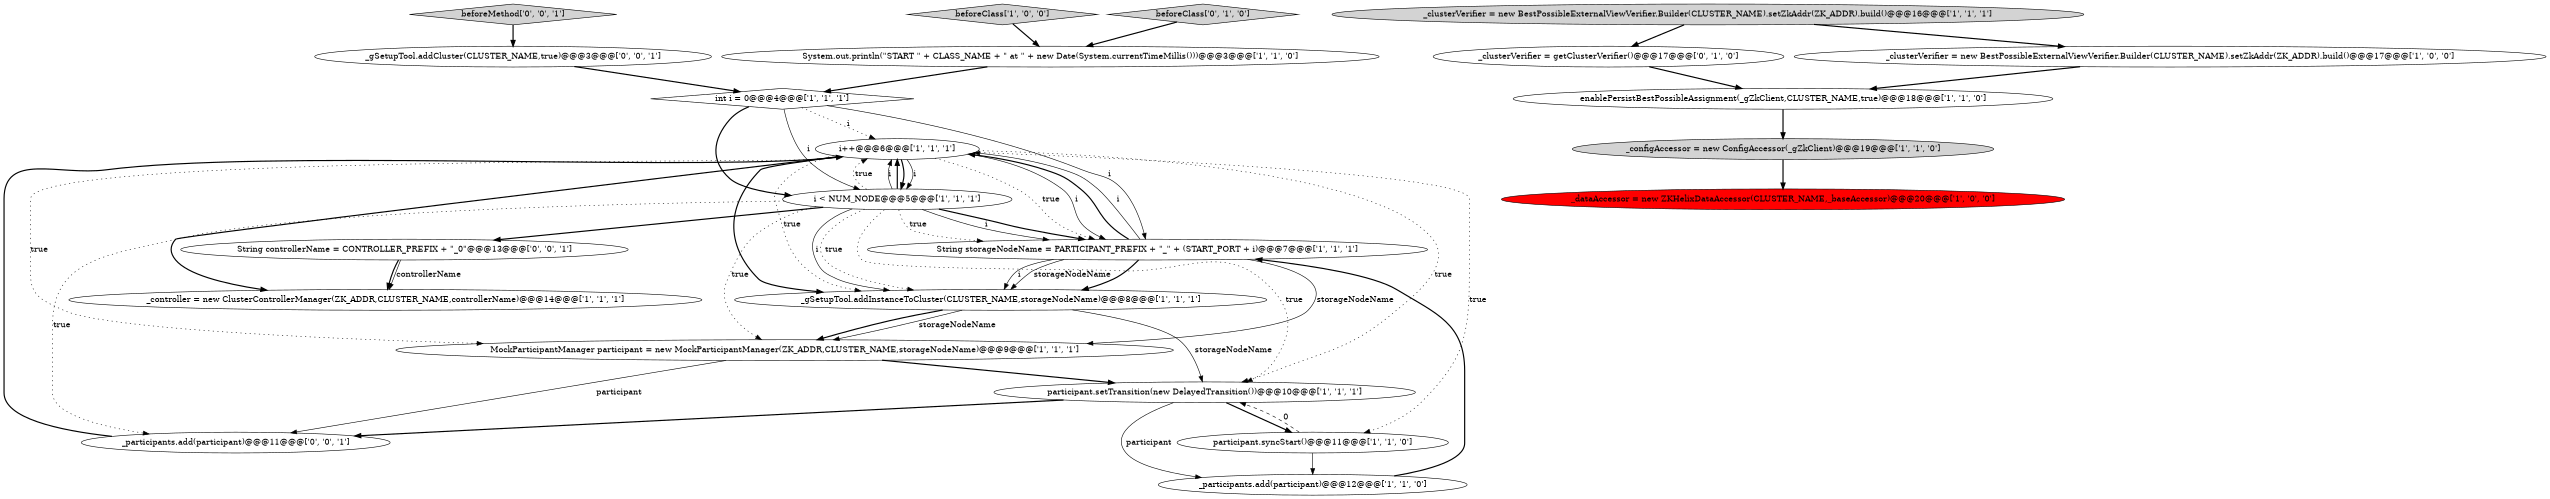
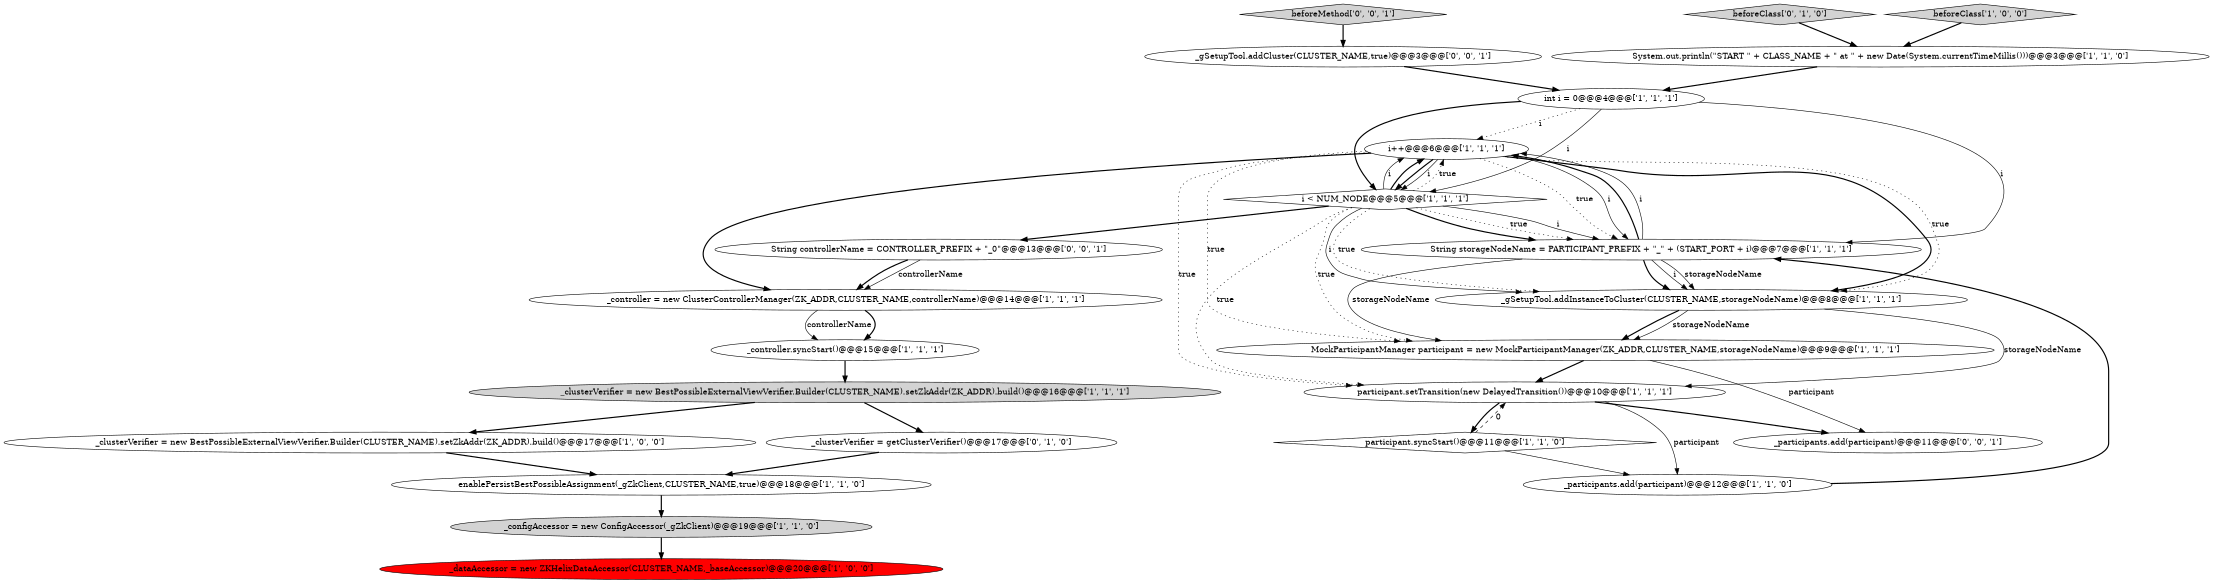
node "int i = 0@@@4@@@['1', '1', '1']": shape diamond -> ellipse
edge "_participants.add(participant)@@@11@@@['0', '0', '1']" -> "i++@@@6@@@['1', '1', '1']": removed
edge "i++@@@6@@@['1', '1', '1']" -> "participant.syncStart()@@@11@@@['1', '1', '0']": removed, label "true"
node "i < NUM_NODE@@@5@@@['1', '1', '1']": shape ellipse -> diamond
edge "i < NUM_NODE@@@5@@@['1', '1', '1']" -> "_participants.add(participant)@@@11@@@['0', '0', '1']": removed, label "true"
node "_controller.syncStart()@@@15@@@['1', '1', '1']": added
node "participant.syncStart()@@@11@@@['1', '1', '0']": shape ellipse -> diamond
